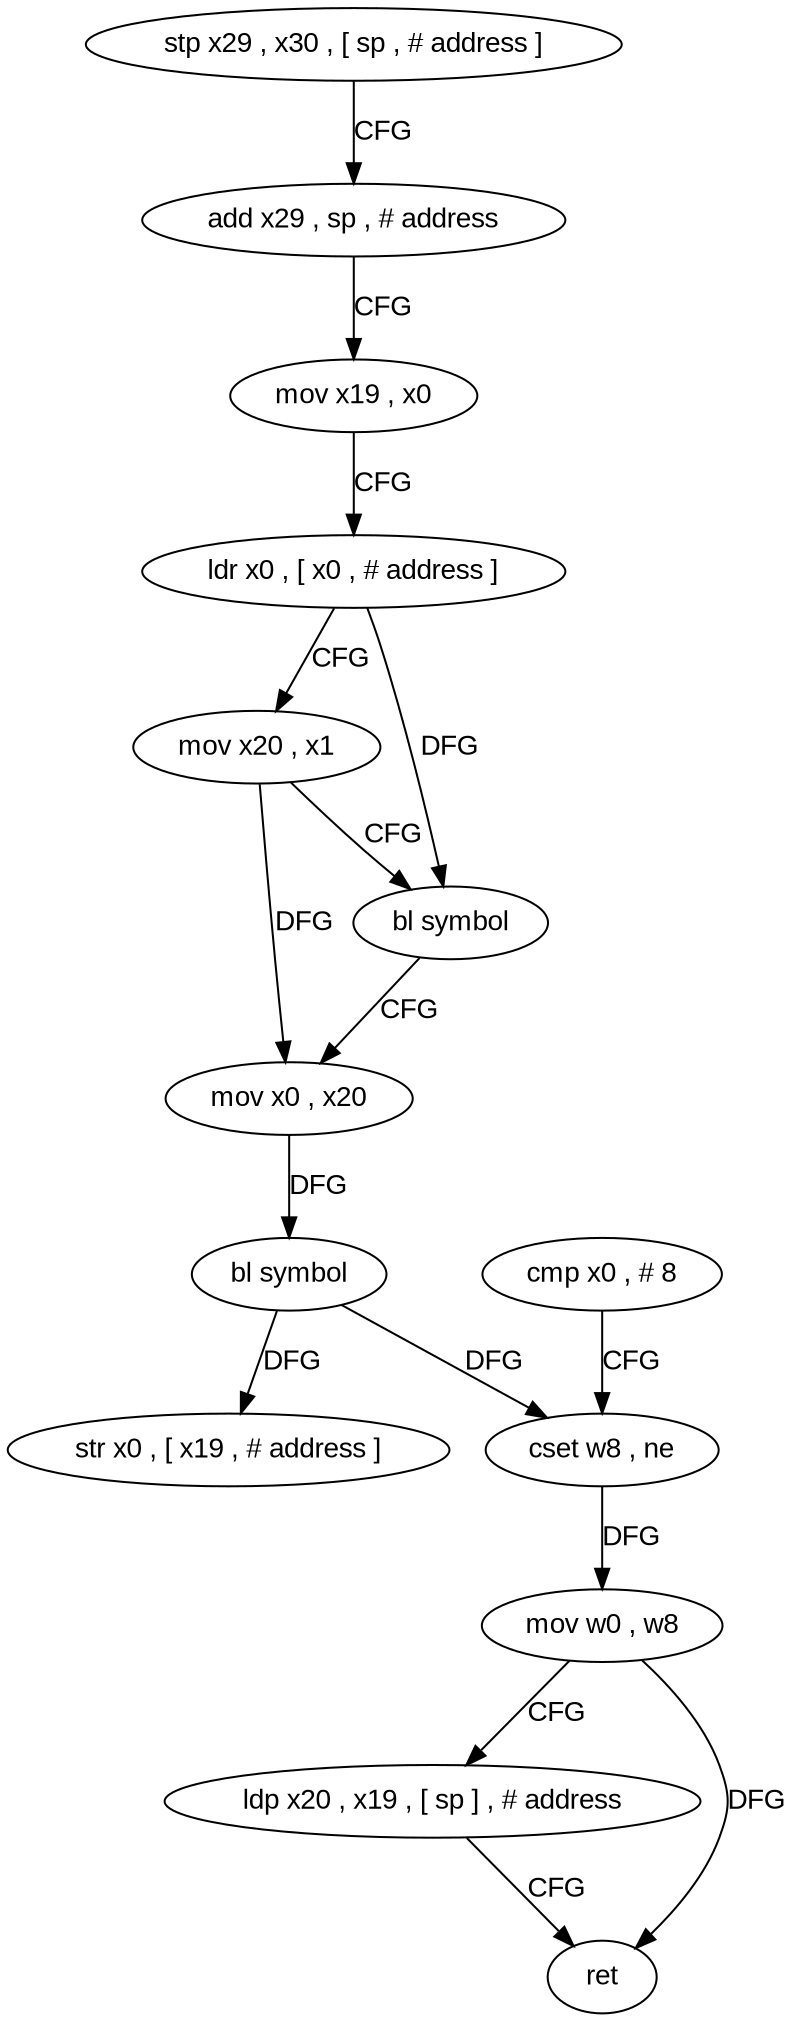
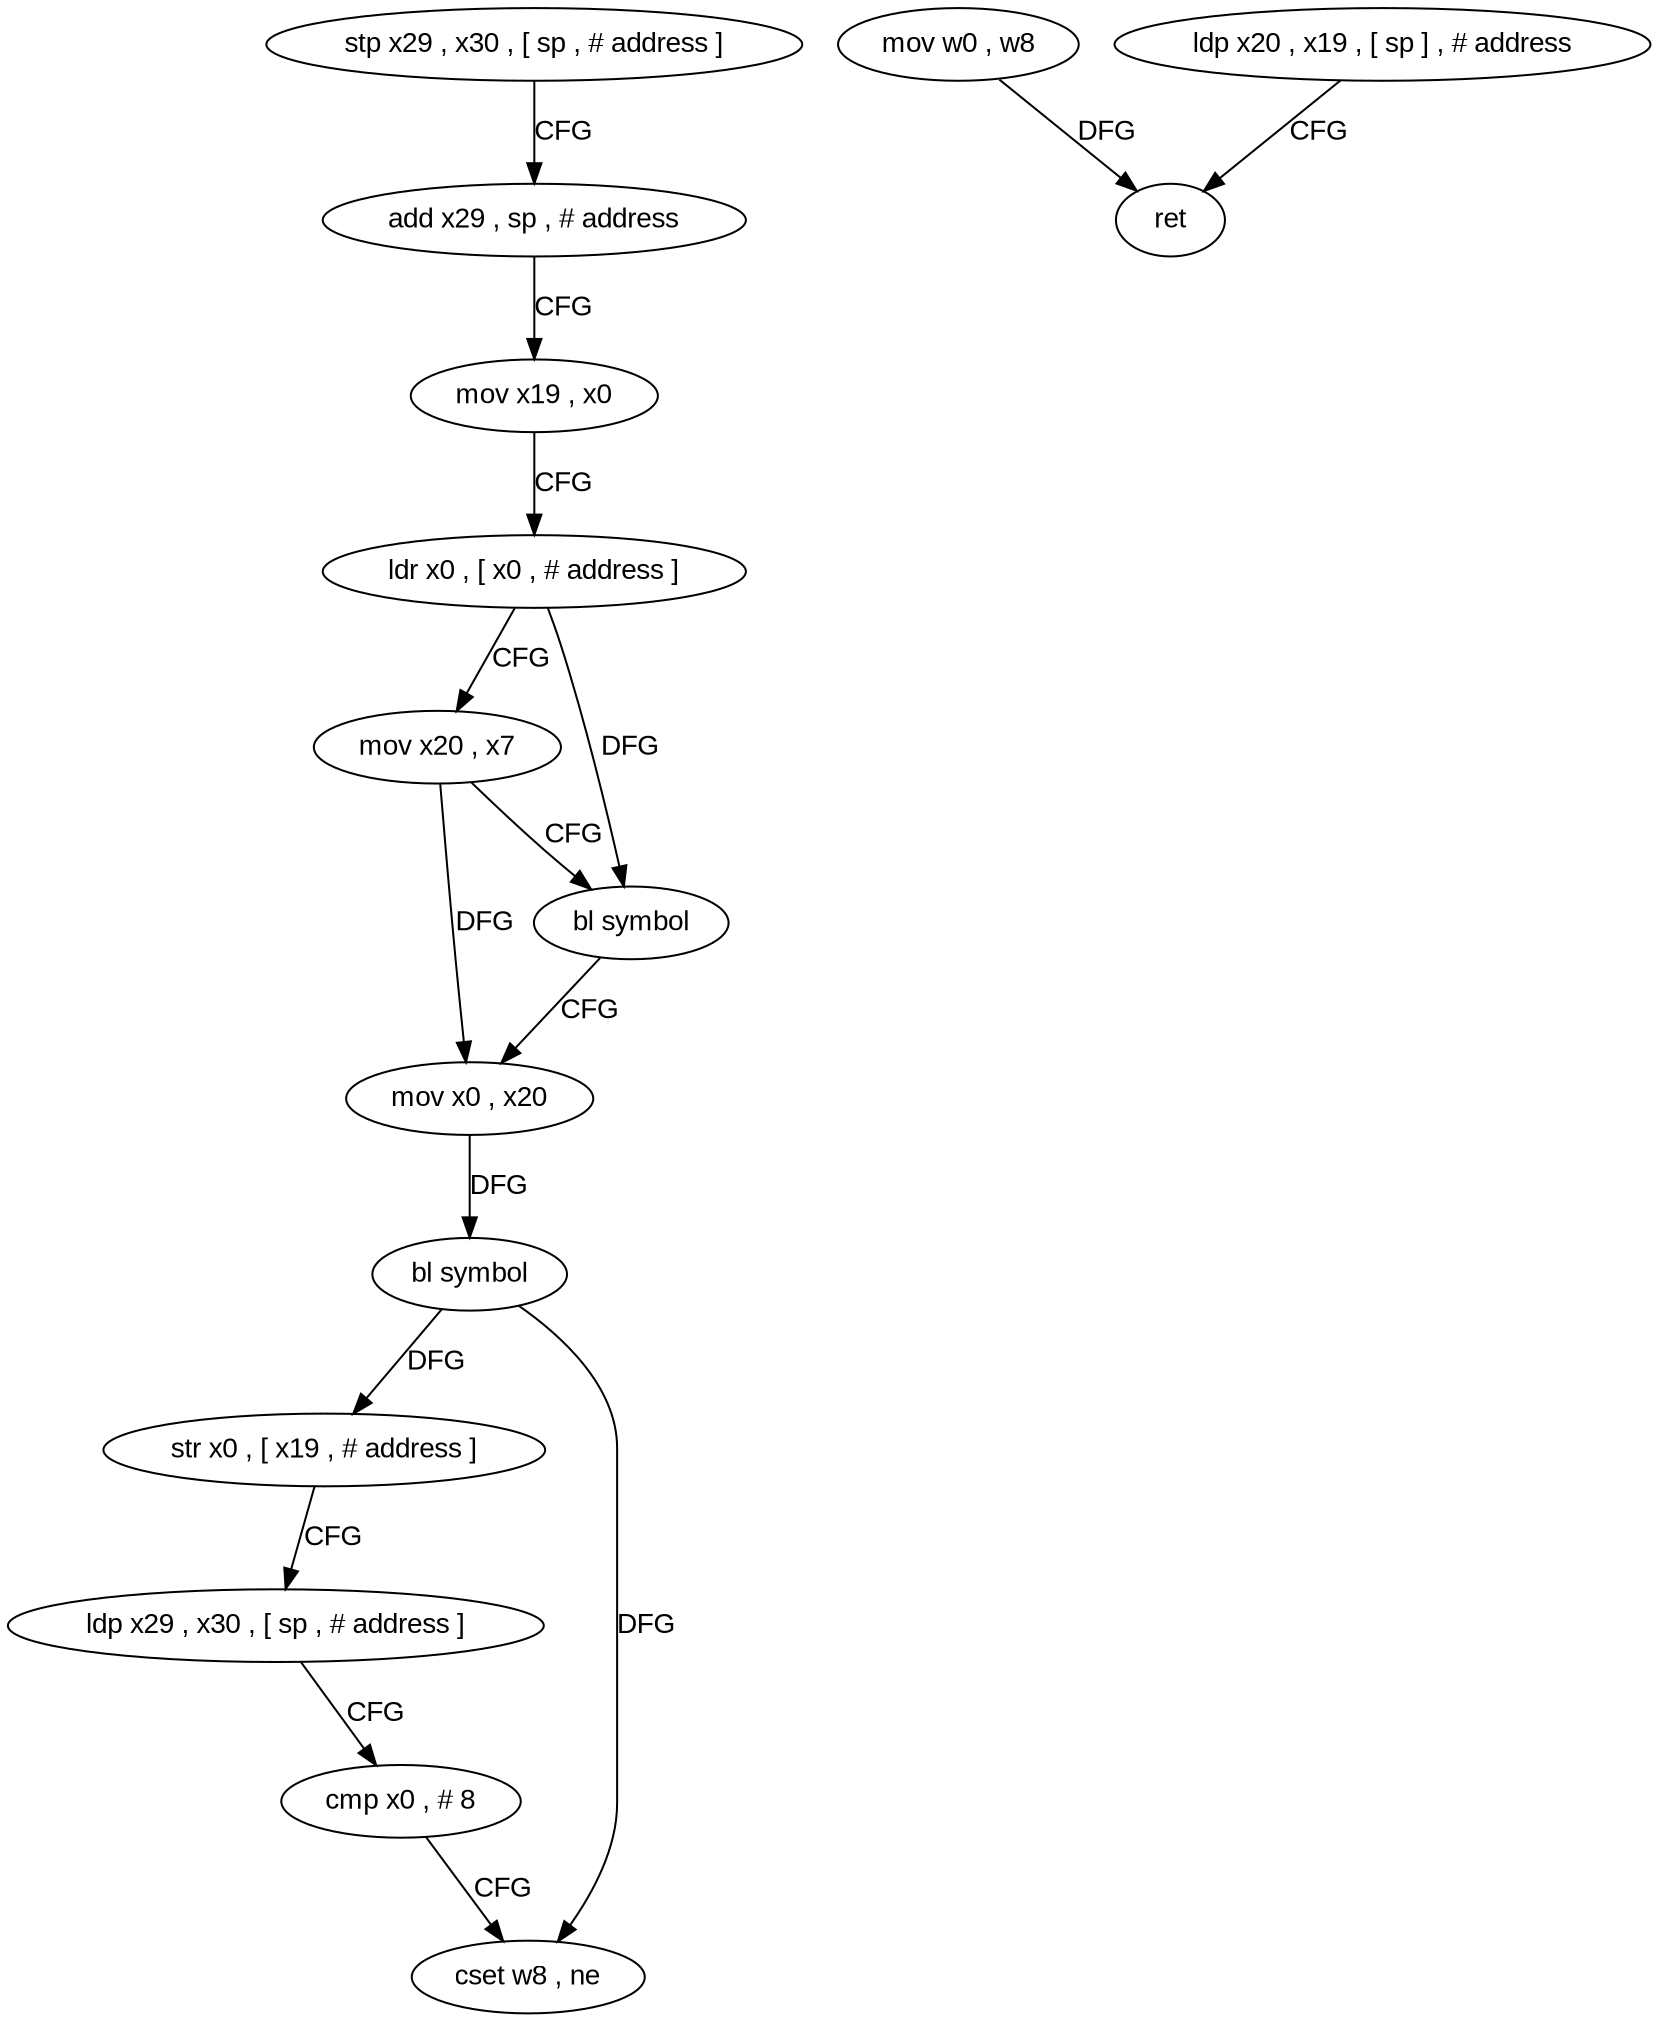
node "mov x20 , x1": label "mov x20 , x1" -> "mov x20 , x7"
edge "cset w8 , ne" -> "mov w0 , w8": removed, label "DFG"
node "ldp x29 , x30 , [ sp , # address ]": added
edge "mov w0 , w8" -> "ldp x20 , x19 , [ sp ] , # address": removed, label "CFG"
